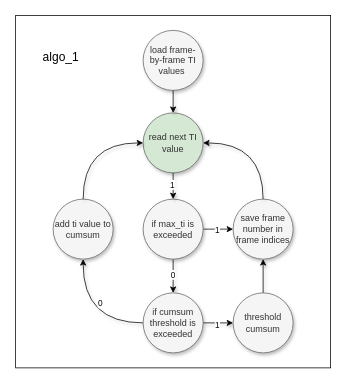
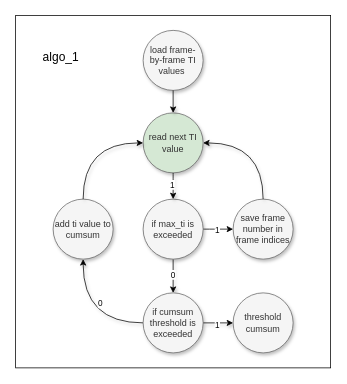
edge "threshold cumsum" -> "save frame number in frame indices": removed
